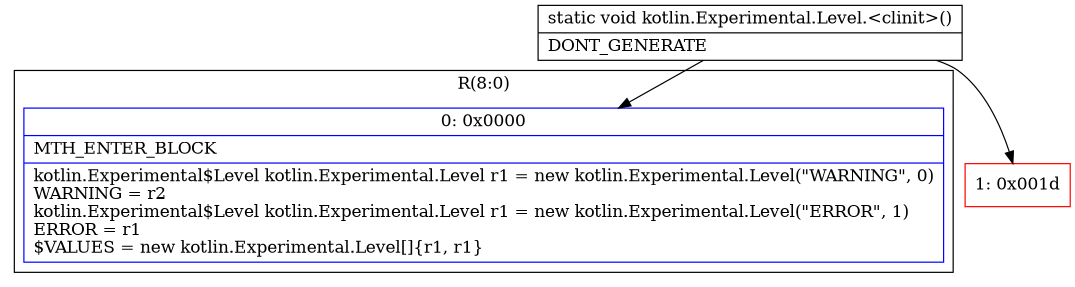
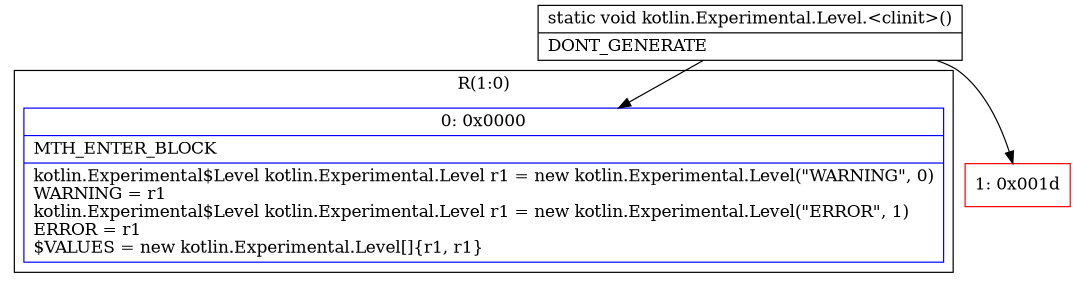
cluster "R(8:0)": label "R(8:0)" -> "R(1:0)"
node "0: 0x0000": text "WARNING = r2" -> "WARNING = r1"
